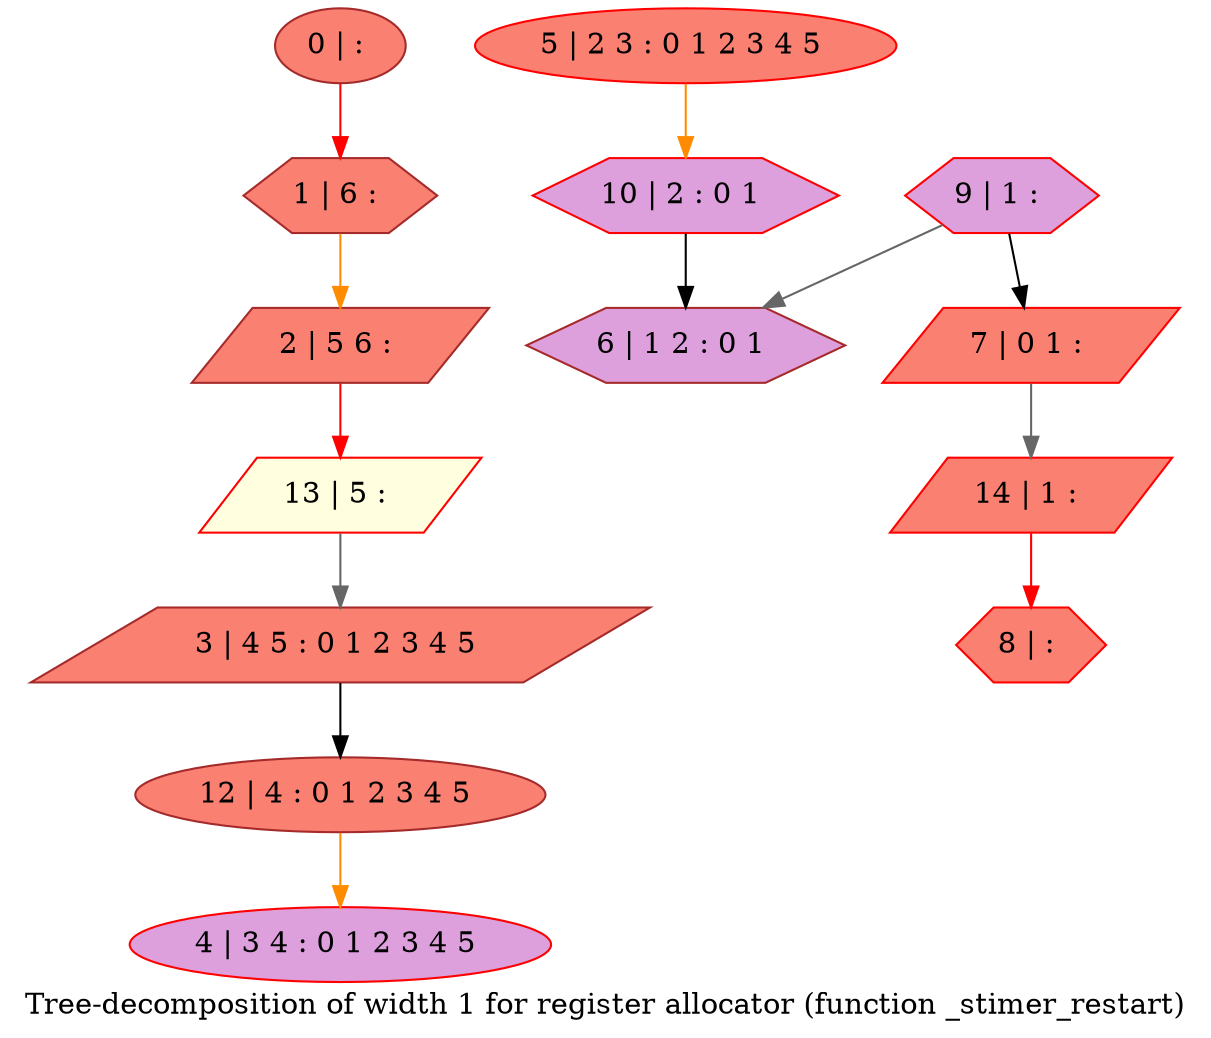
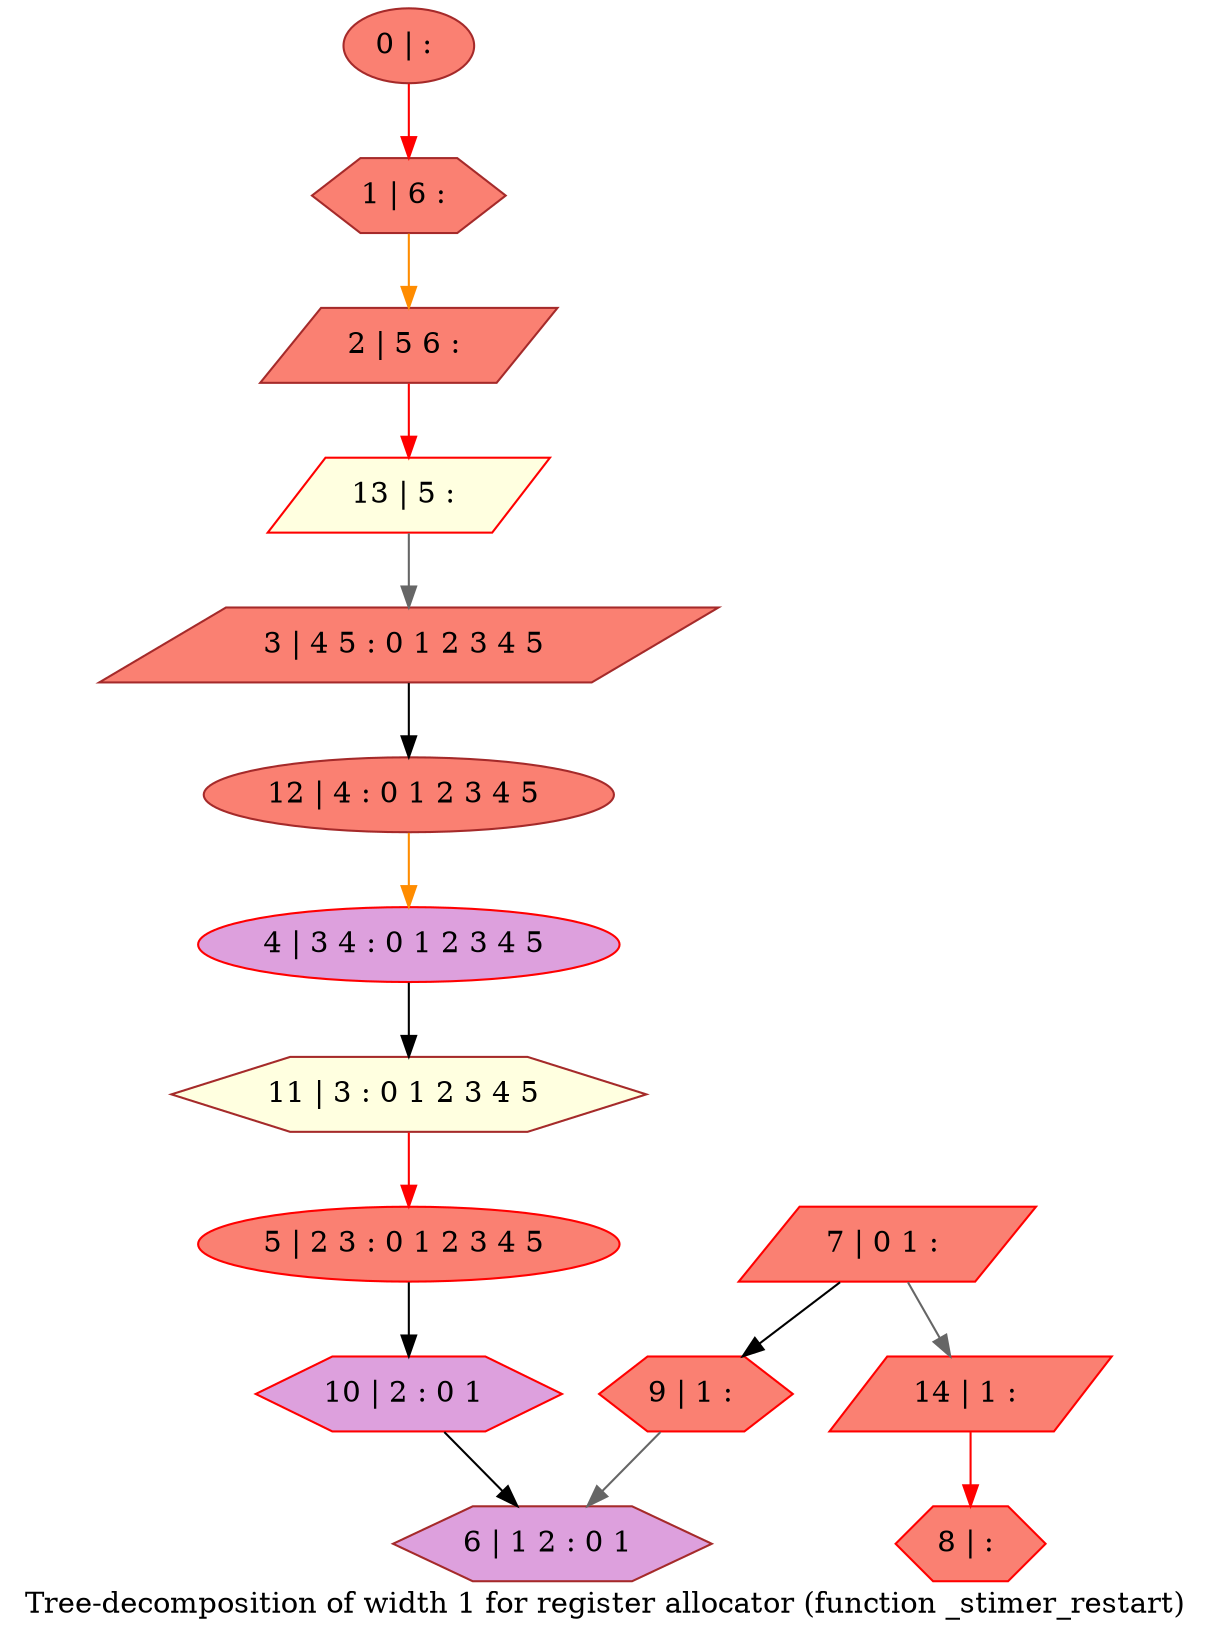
edge "5 | 2 3 : 0 1 2 3 4 5" -> "10 | 2 : 0 1": color darkorange -> black
node "9 | 1 :": fillcolor plum -> salmon
edge "9 | 1 :" -> "7 | 0 1 :": reversed
node "11 | 3 : 0 1 2 3 4 5": added
